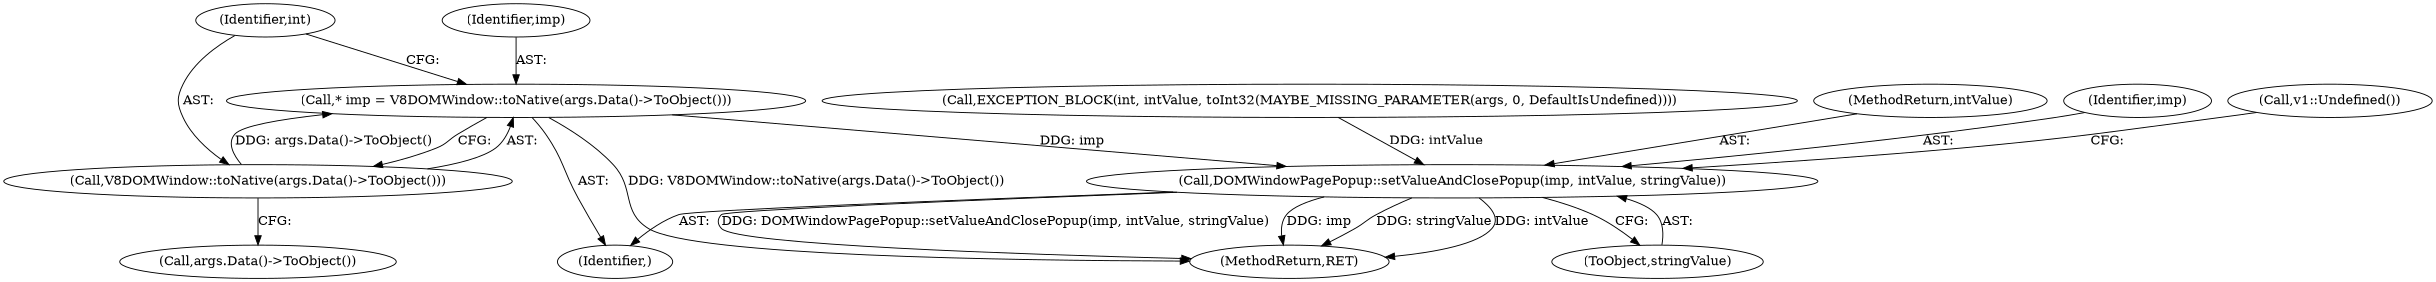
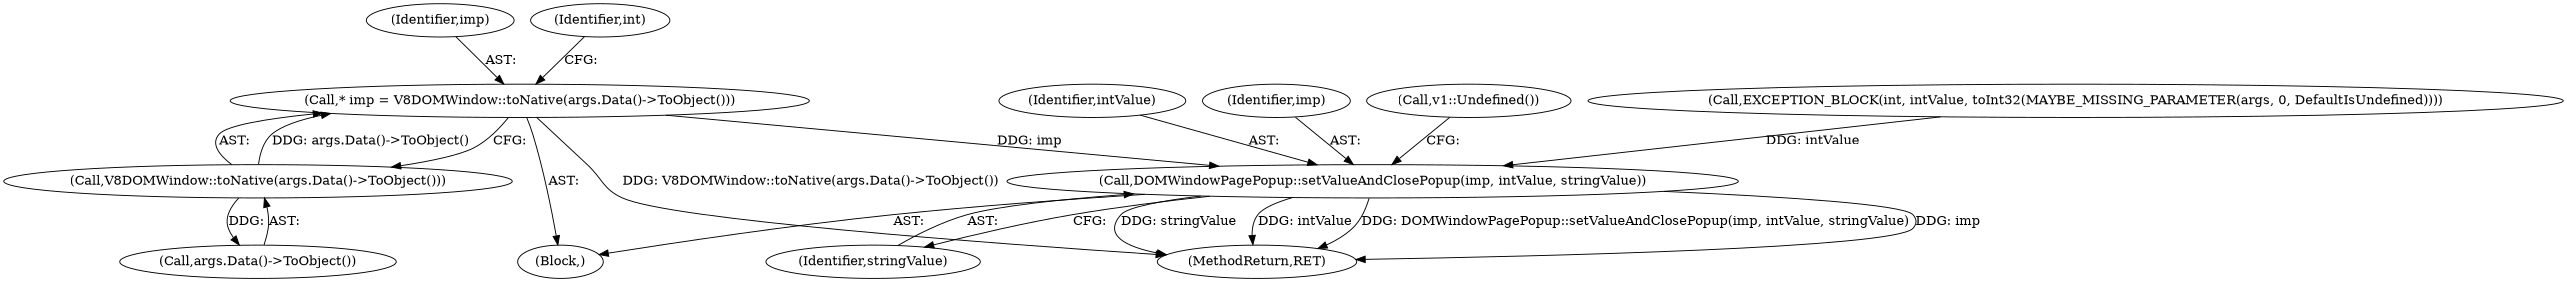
edge "(Identifier,int)" -> "(Call,V8DOMWindow::toNative(args.Data()->ToObject()))": now "(Call,args.Data()->ToObject())" -> "(Call,V8DOMWindow::toNative(args.Data()->ToObject()))"
node "(MethodReturn,intValue)": label "(MethodReturn,intValue)" -> "(Identifier,intValue)"
edge "(Call,V8DOMWindow::toNative(args.Data()->ToObject()))" -> "(Call,args.Data()->ToObject())": label "CFG: " -> "DDG: "
node "(Identifier,)": label "(Identifier,)" -> "(Block,)"
node "(ToObject,stringValue)": label "(ToObject,stringValue)" -> "(Identifier,stringValue)"
